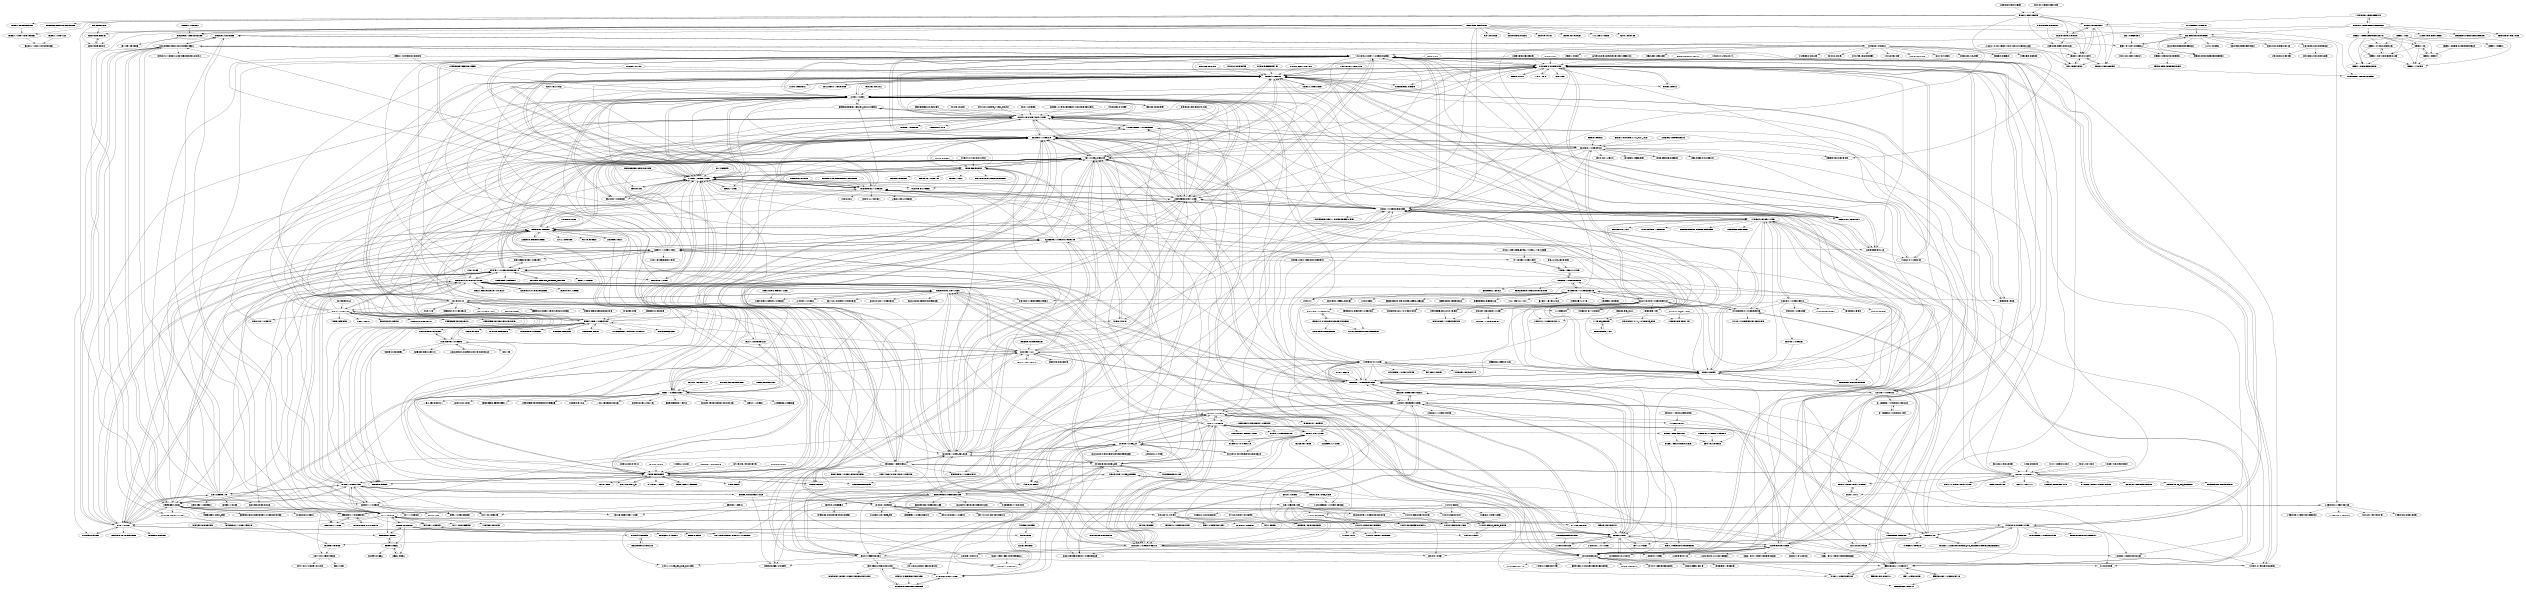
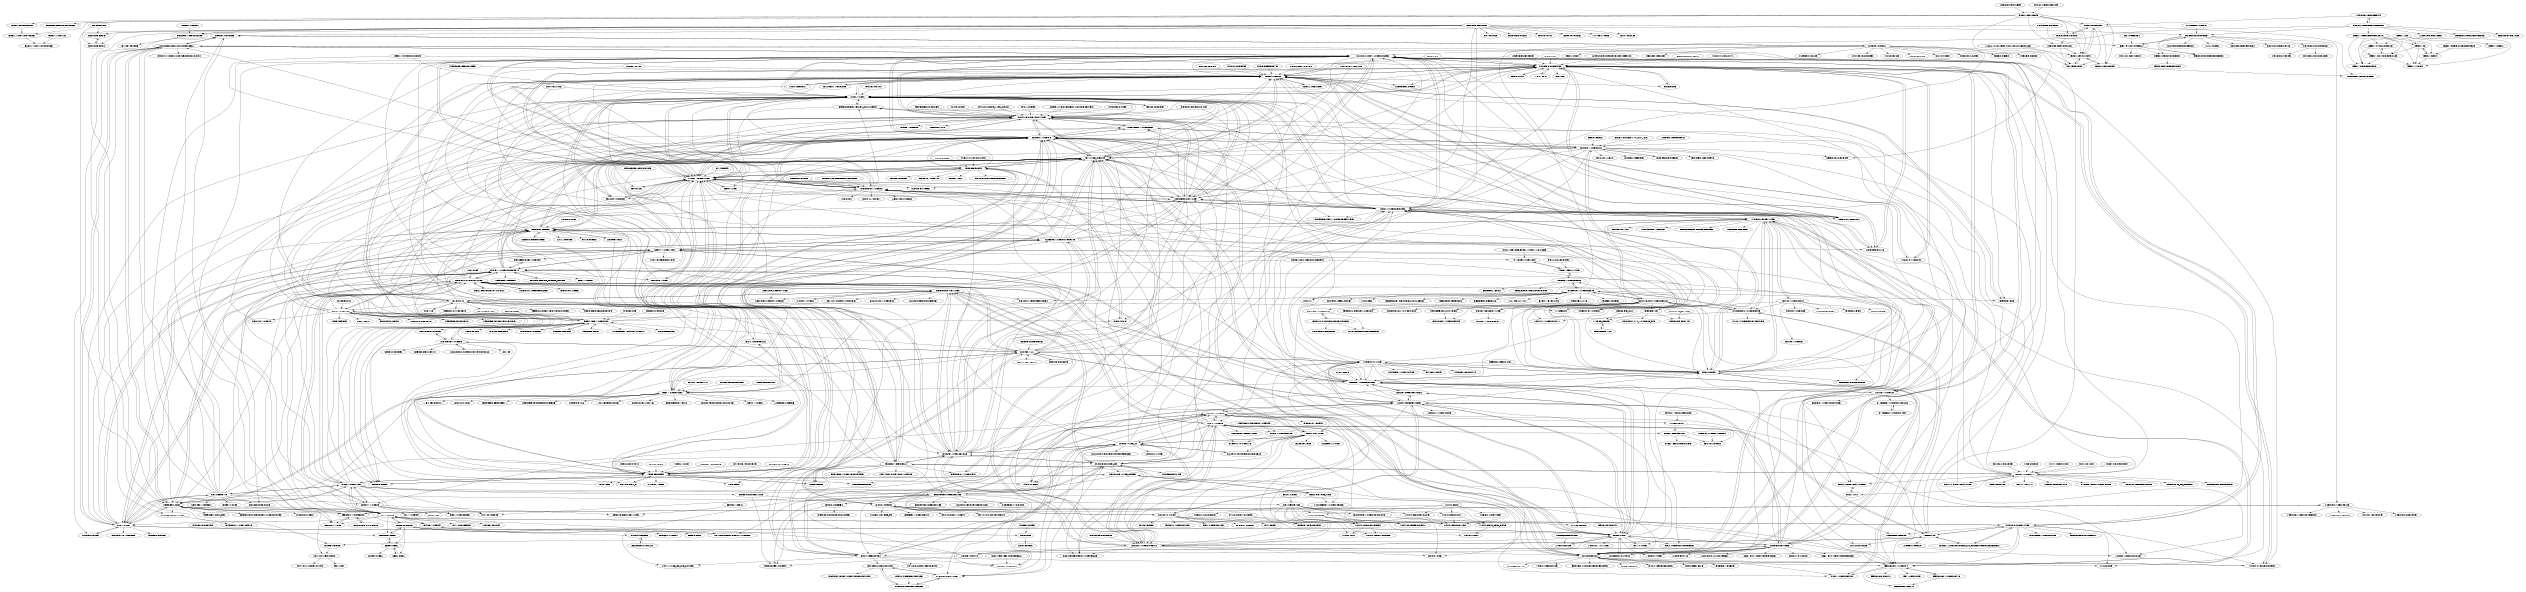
node "reworkd/tarsier": removed
node "espnet/medusa": label "espnet/medusa" -> "espnet/espnet"
edge "akashmjn/tinydiarize" -> "Vaibhavs10/insanely-fast-whisper": now "chenxwh/insanely-fast-whisper" -> "Vaibhavs10/insanely-fast-whisper"
edge "collabora/WhisperLive" -> "huggingface/distil-whisper": now "collabora/WhisperLive" -> "MontrealCorpusTools/Montreal-Forced-Aligner"
node "metavoiceio/pyannote-src": label "metavoiceio/pyannote-src" -> "metavoiceio/metavoice-src"
edge "argosopentech/argos-translate" -> "SYSTRAN/faster-whisper": removed
edge "modelscope/FunASR" -> "wiseman/py-webrtcvad": now "modelscope/FunASR" -> "pyannote/pyannote-audio"
node "sindresorhus/awesome-chatgpt": label "sindresorhus/awesome-chatgpt" -> "sindresorhus/screenpipe-chatgpt"
node "parambharat/react-audio-recorder": label "parambharat/react-audio-recorder" -> "samhirtarif/react-audio-recorder"
node "TencentGameMate/chinese_speech_pretrain": label "TencentGameMate/chinese_speech_pretrain" -> "TencentGameMate/chinese_zhuzilin_pretrain"
node "aiola-fish/whisper-medusa": label "aiola-fish/whisper-medusa" -> "aiola-lab/whisper-medusa"
edge "aiola-lab/whisper-ner" -> "jianfch/stable-ts": now "nyrahealth/CrisperWhisper" -> "jianfch/stable-ts"
node "BBC-Esq/WhisperS2T-transcriber": added
node "idiap/coqui-ai-TTS": label "idiap/coqui-ai-TTS" -> "idiap/coqui-ai-VRCOSC"
edge "rhasspy/piper" -> "KoljaB/RealtimeTTS": removed
node "KoljaB/LocalAIVoiceChat": removed
edge "zackees/transcribe-anything" -> "savbell/whisper-writer": removed
node "Starmel/OpenSuperWhisper": label "Starmel/OpenSuperWhisper" -> "PotPlayer/OpenSuperWhisper"
node "seanmorley15/AdventureLog": label "seanmorley15/AdventureLog" -> "seanmorley15/Modelscope"
